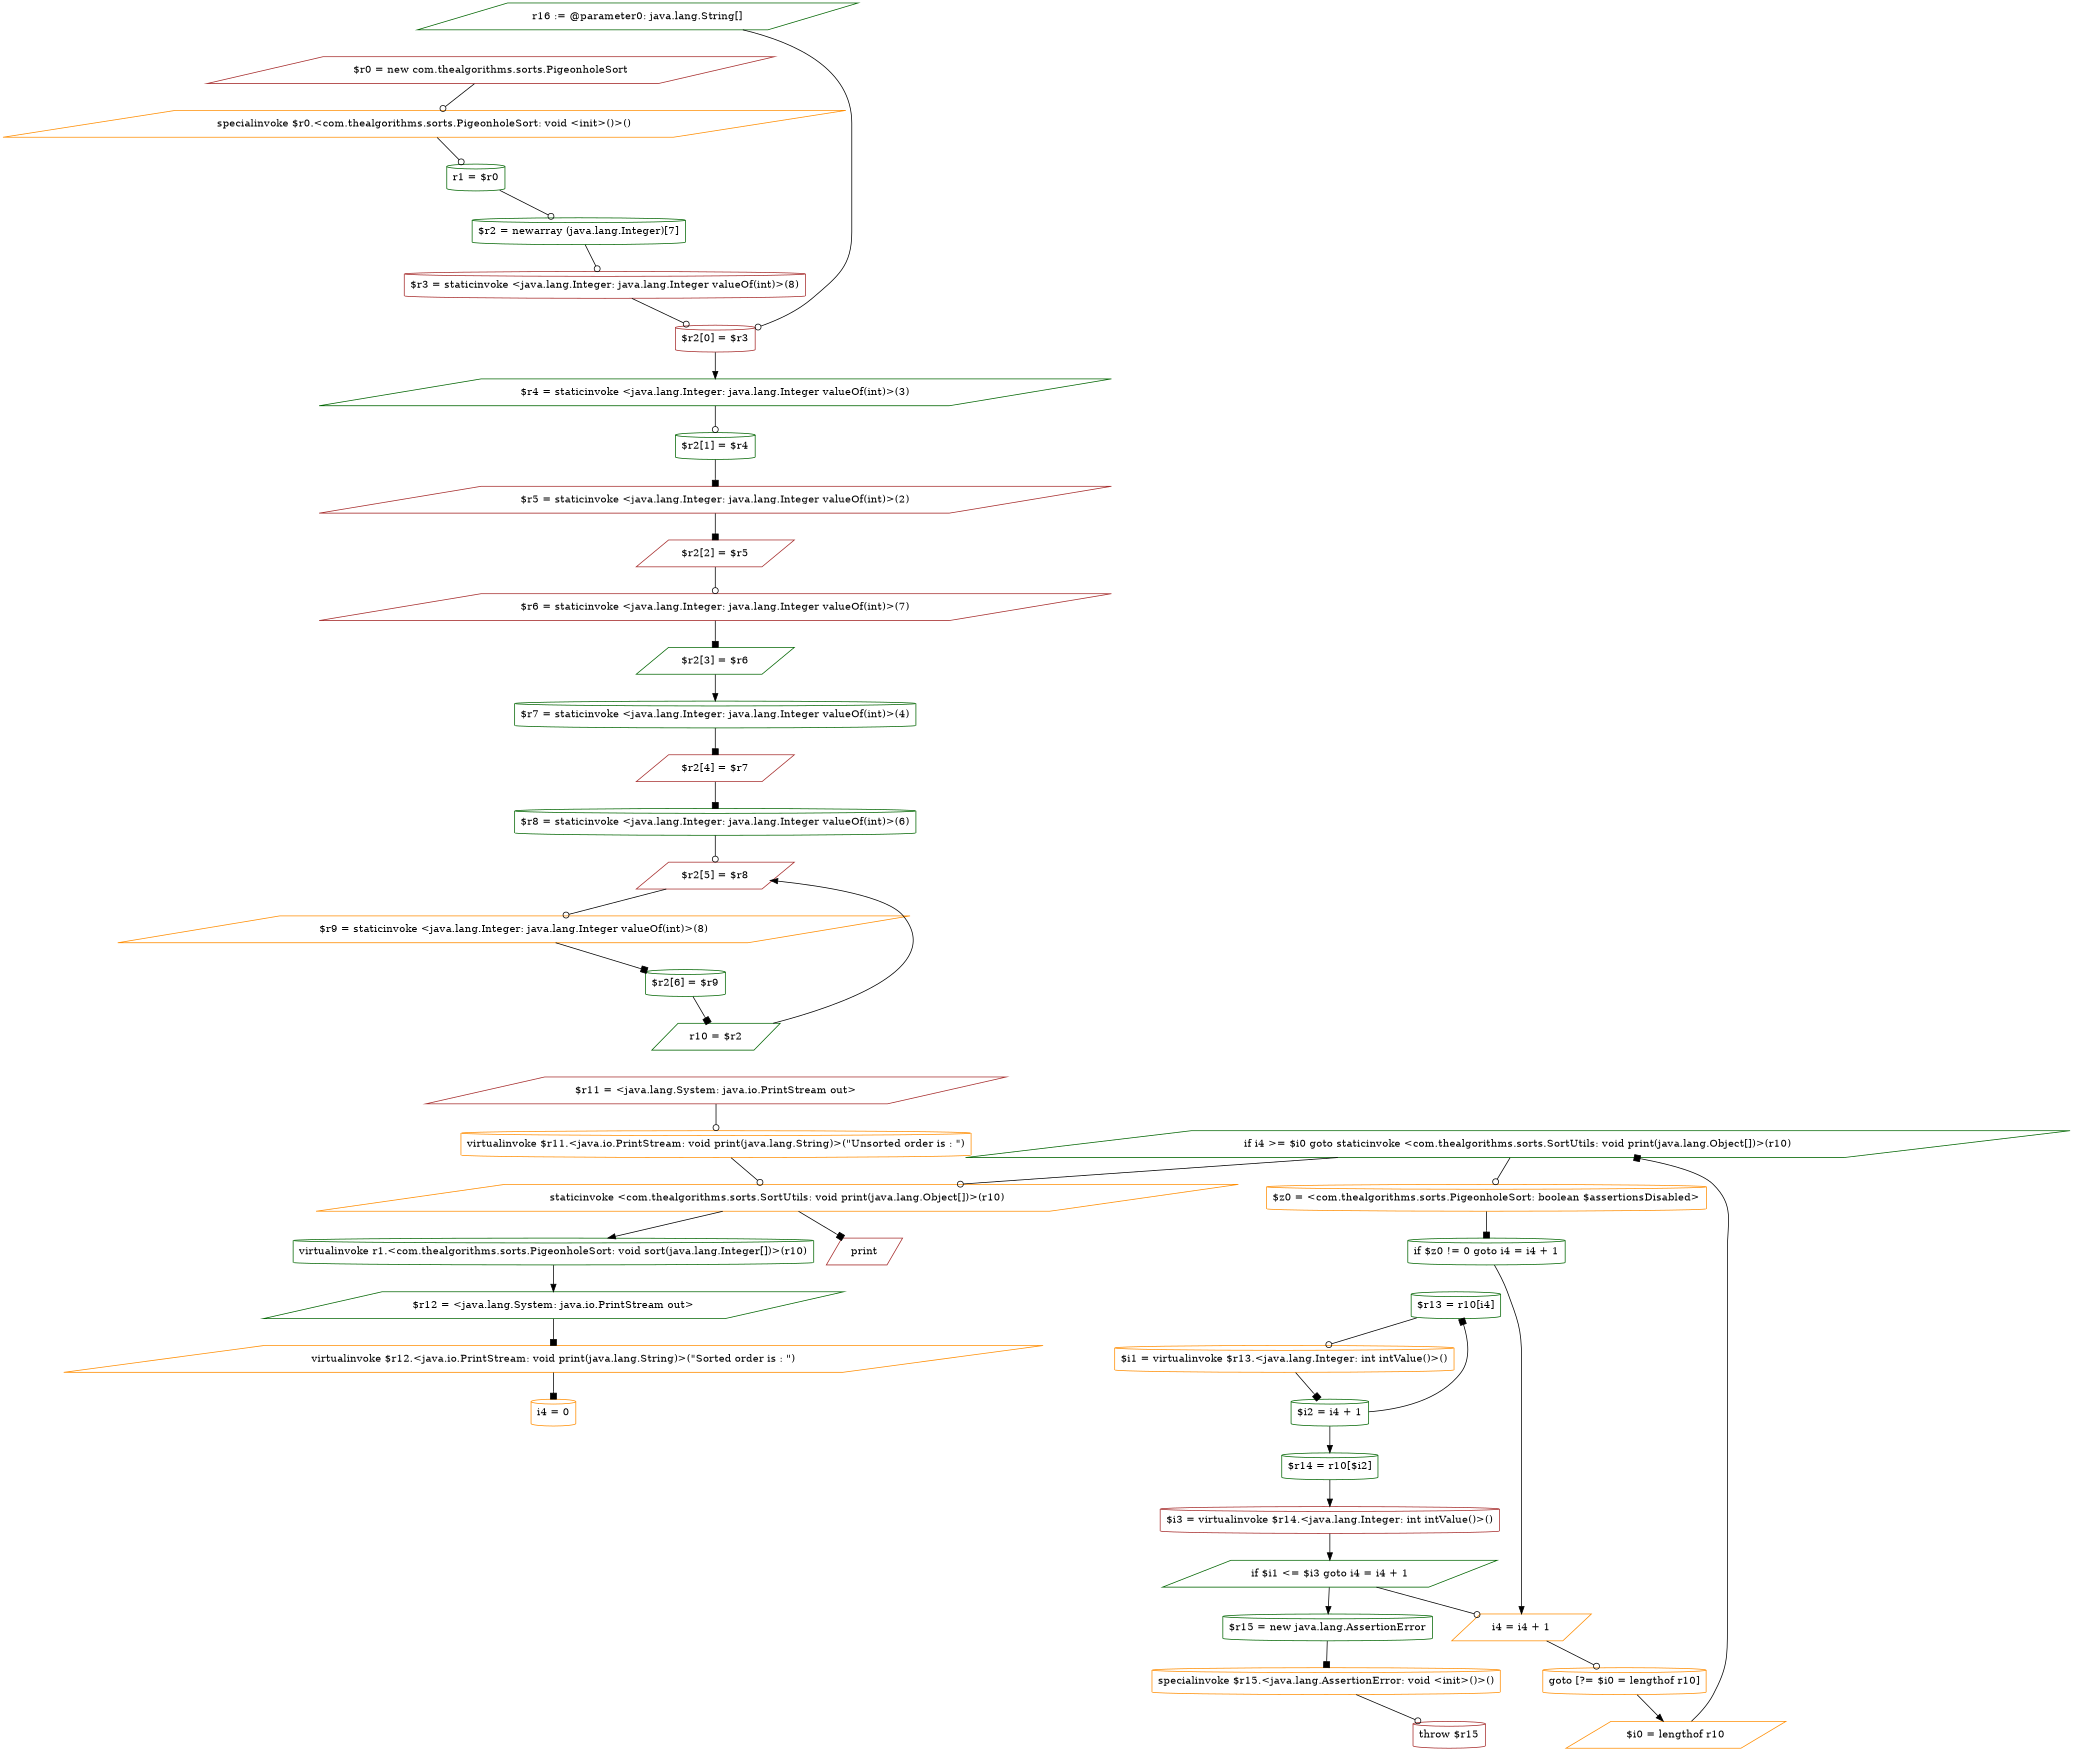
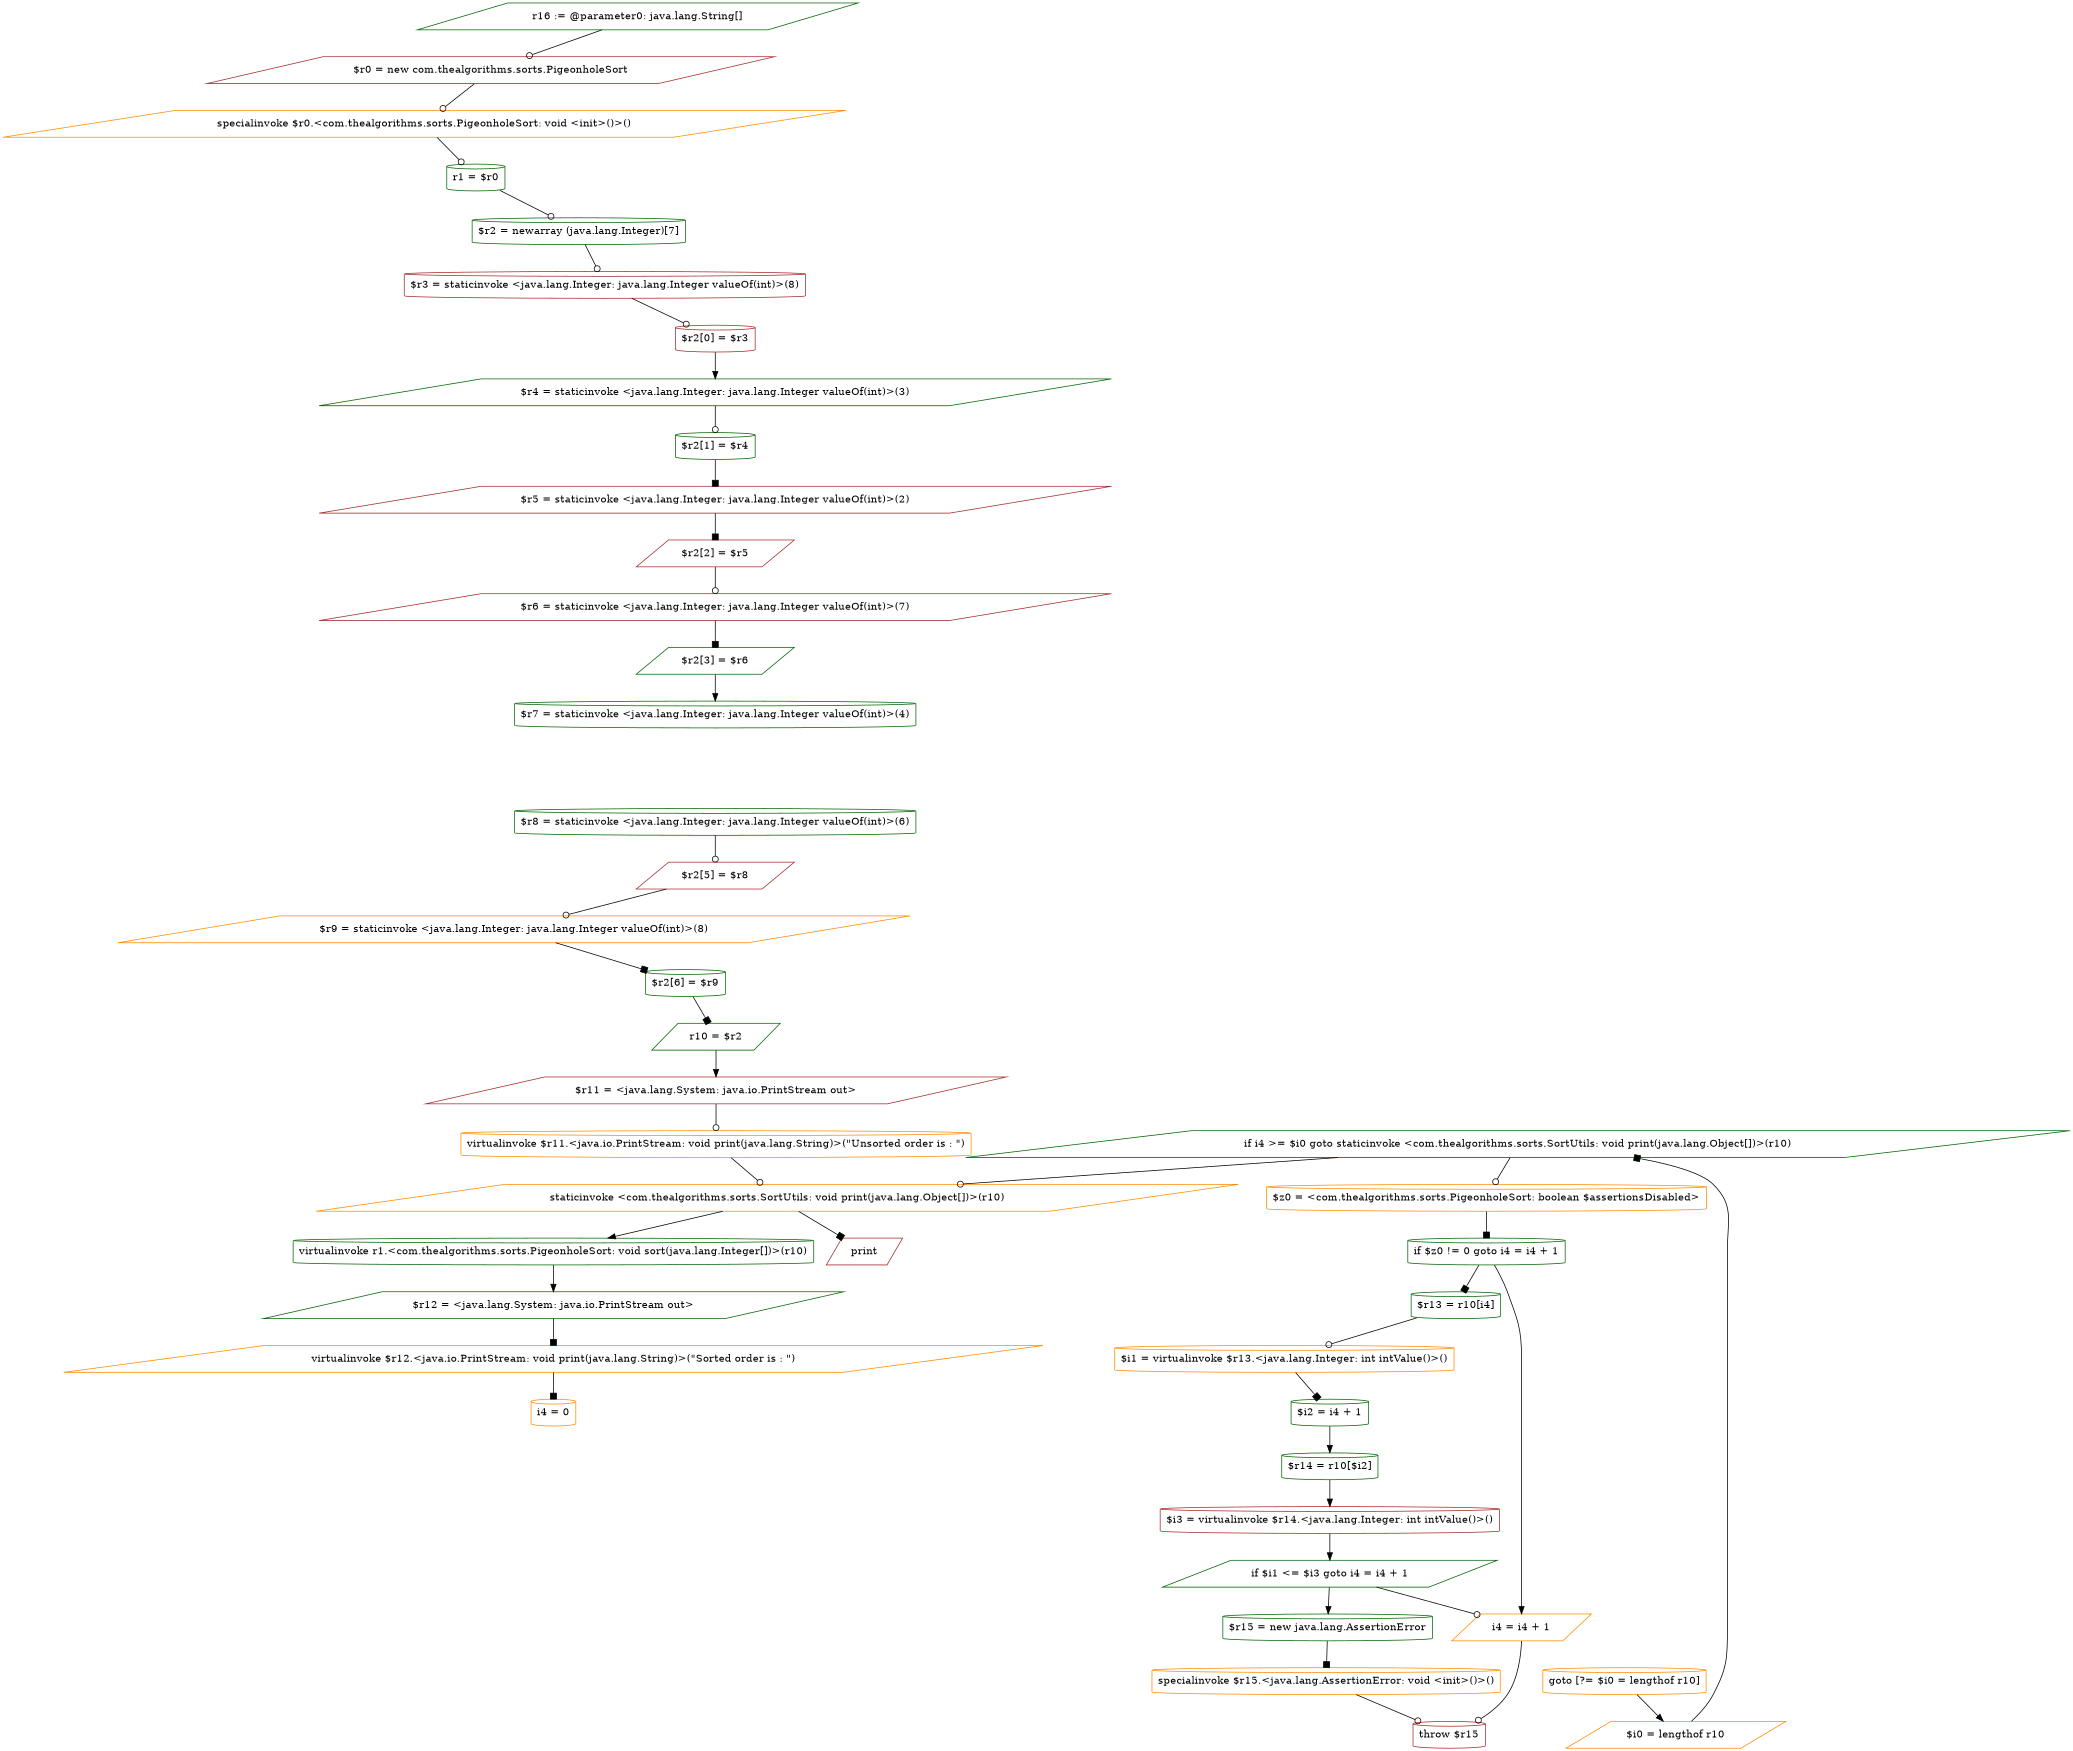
edge "r16 := @parameter0: java.lang.String[]" -> "$r2[0] = $r3": now "r16 := @parameter0: java.lang.String[]" -> "$r0 = new com.thealgorithms.sorts.PigeonholeSort"
node "$r2[4] = $r7": removed
edge "r10 = $r2" -> "$r2[5] = $r8": now "r10 = $r2" -> "$r11 = <java.lang.System: java.io.PrintStream out>"
edge "$i2 = i4 + 1" -> "$r13 = r10[i4]": now "if $z0 != 0 goto i4 = i4 + 1" -> "$r13 = r10[i4]"
edge "i4 = i4 + 1" -> "goto [?= $i0 = lengthof r10]": now "i4 = i4 + 1" -> "throw $r15"
